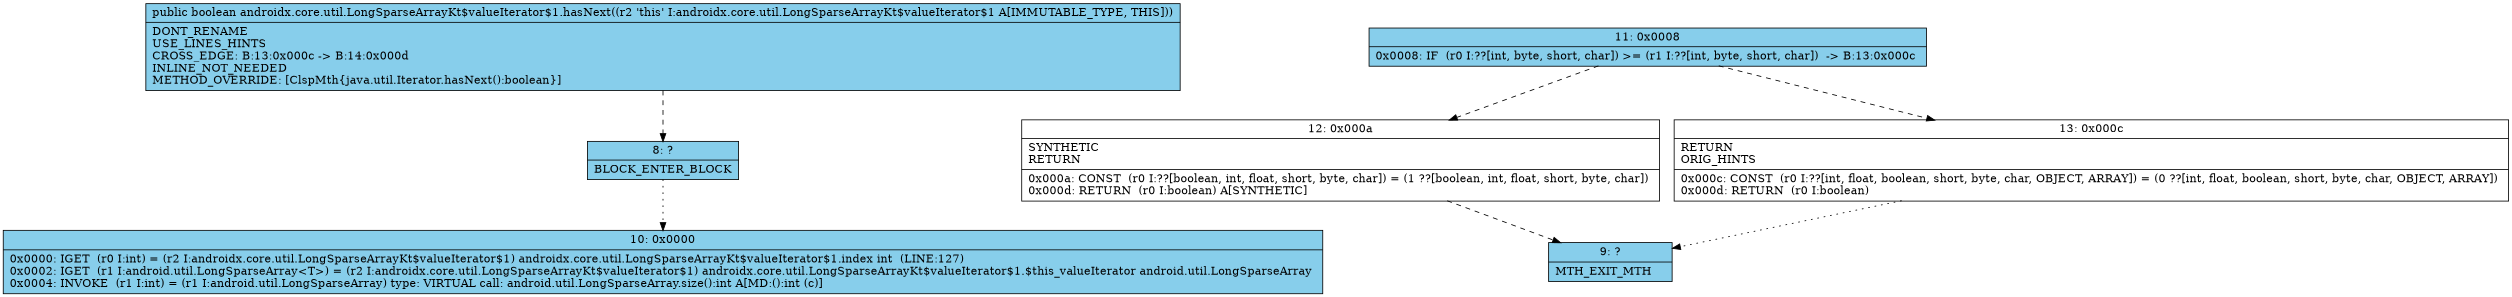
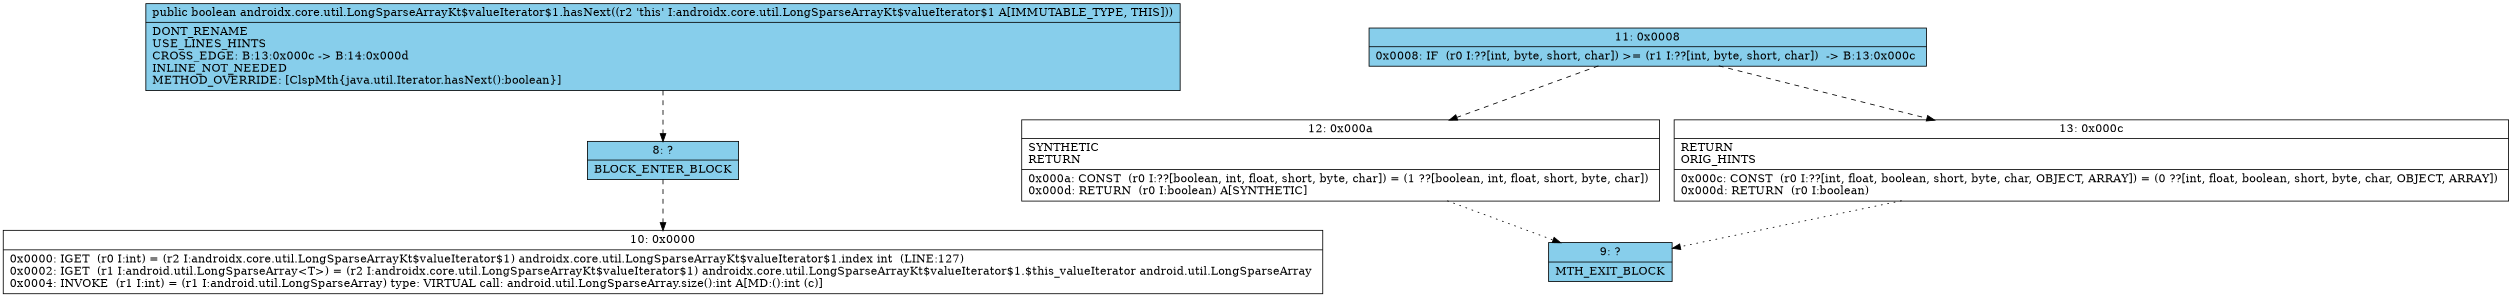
edge "8: ?" -> "10: 0x0000": style dotted -> dashed
edge "12: 0x000a" -> "9: ?": style dashed -> dotted
node "10: 0x0000": fillcolor skyblue -> white
node "9: ?": text "MTH_EXIT_MTH" -> "MTH_EXIT_BLOCK"
